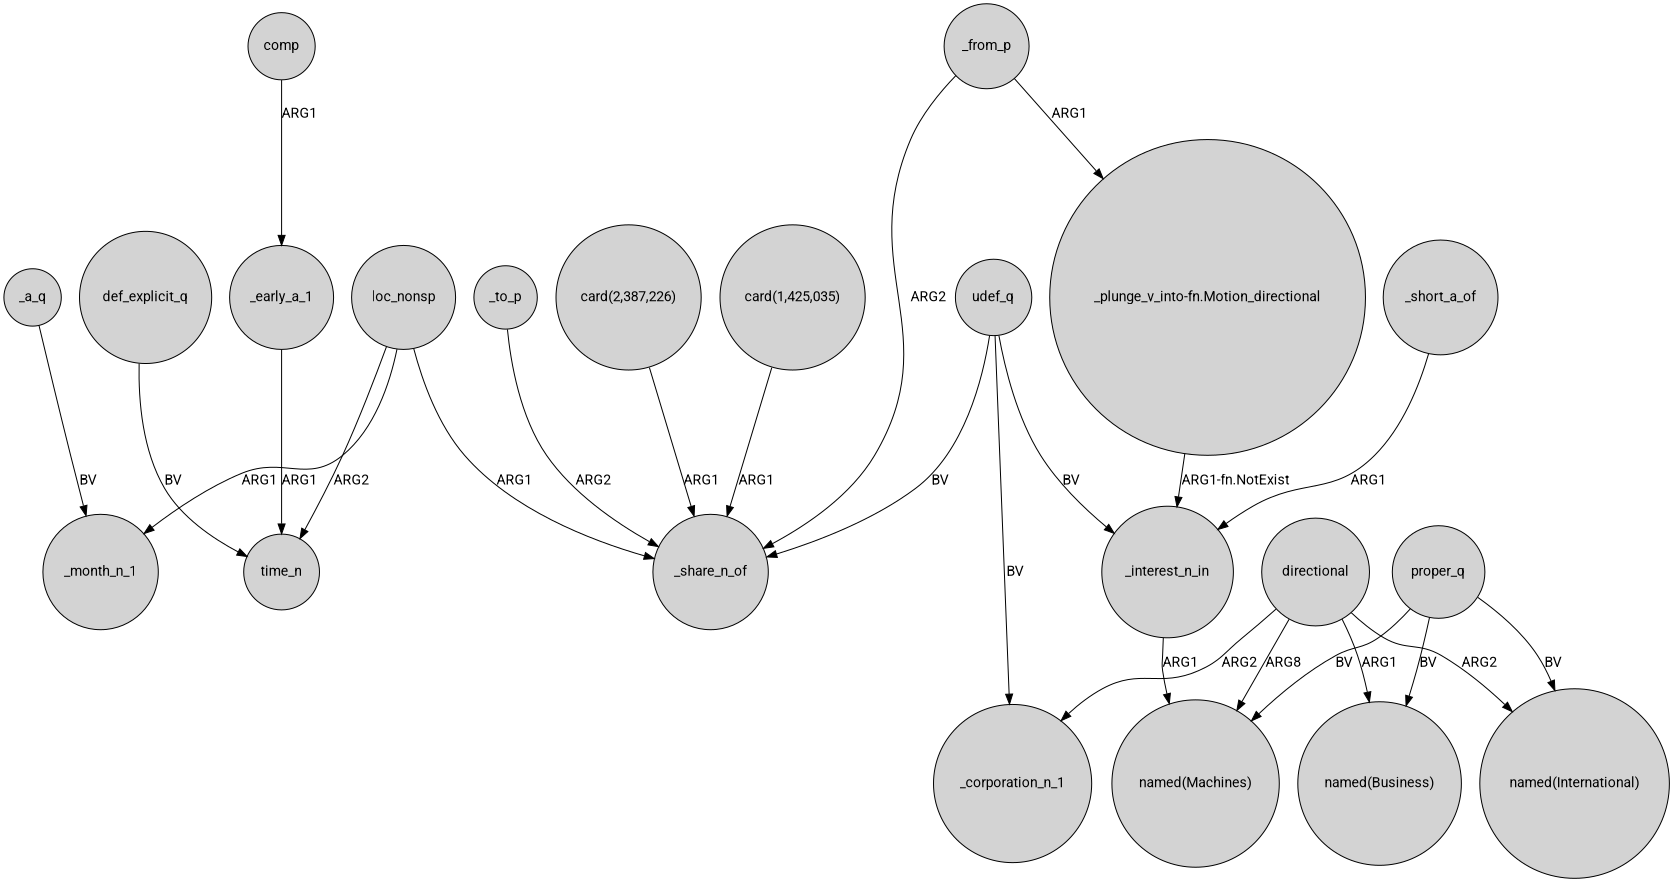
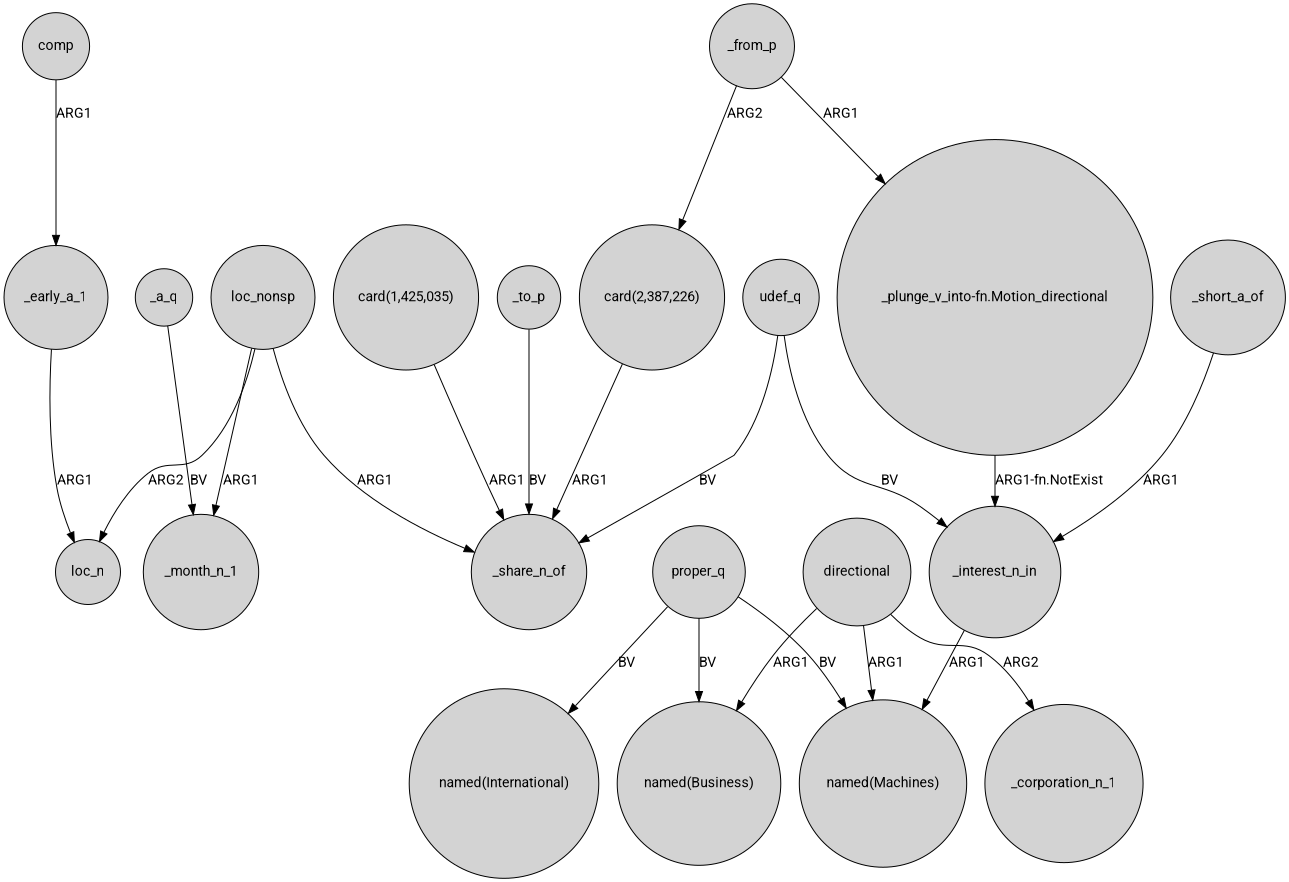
node "def_explicit_q": removed
edge "_from_p" -> "_share_n_of": now "_from_p" -> "card(2,387,226)"
edge "_to_p" -> "_share_n_of": label "ARG2" -> "BV"
edge "udef_q" -> "_corporation_n_1": removed, label "BV"
node "time_n": label "time_n" -> "loc_n"
edge "directional" -> "named(International)": removed, label "ARG2"
edge "directional" -> "named(Machines)": label "ARG8" -> "ARG1"
